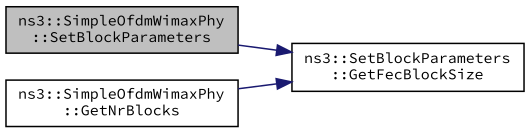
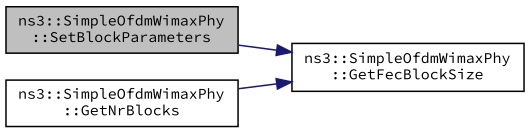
node "ns3::SetBlockParameters ::GetFecBlockSize": label "ns3::SetBlockParameters ::GetFecBlockSize" -> "ns3::SimpleOfdmWimaxPhy ::GetFecBlockSize"
